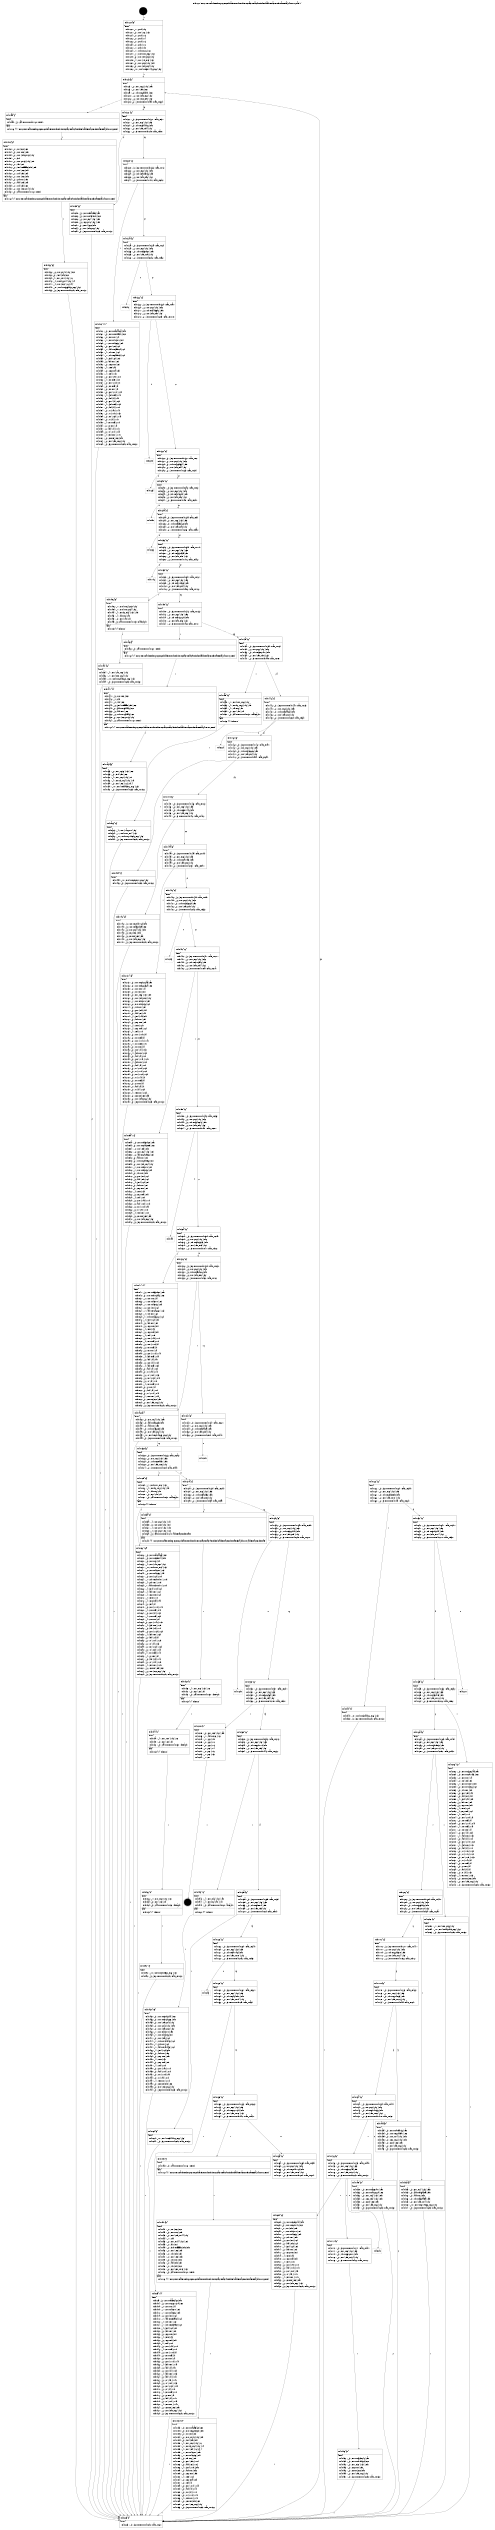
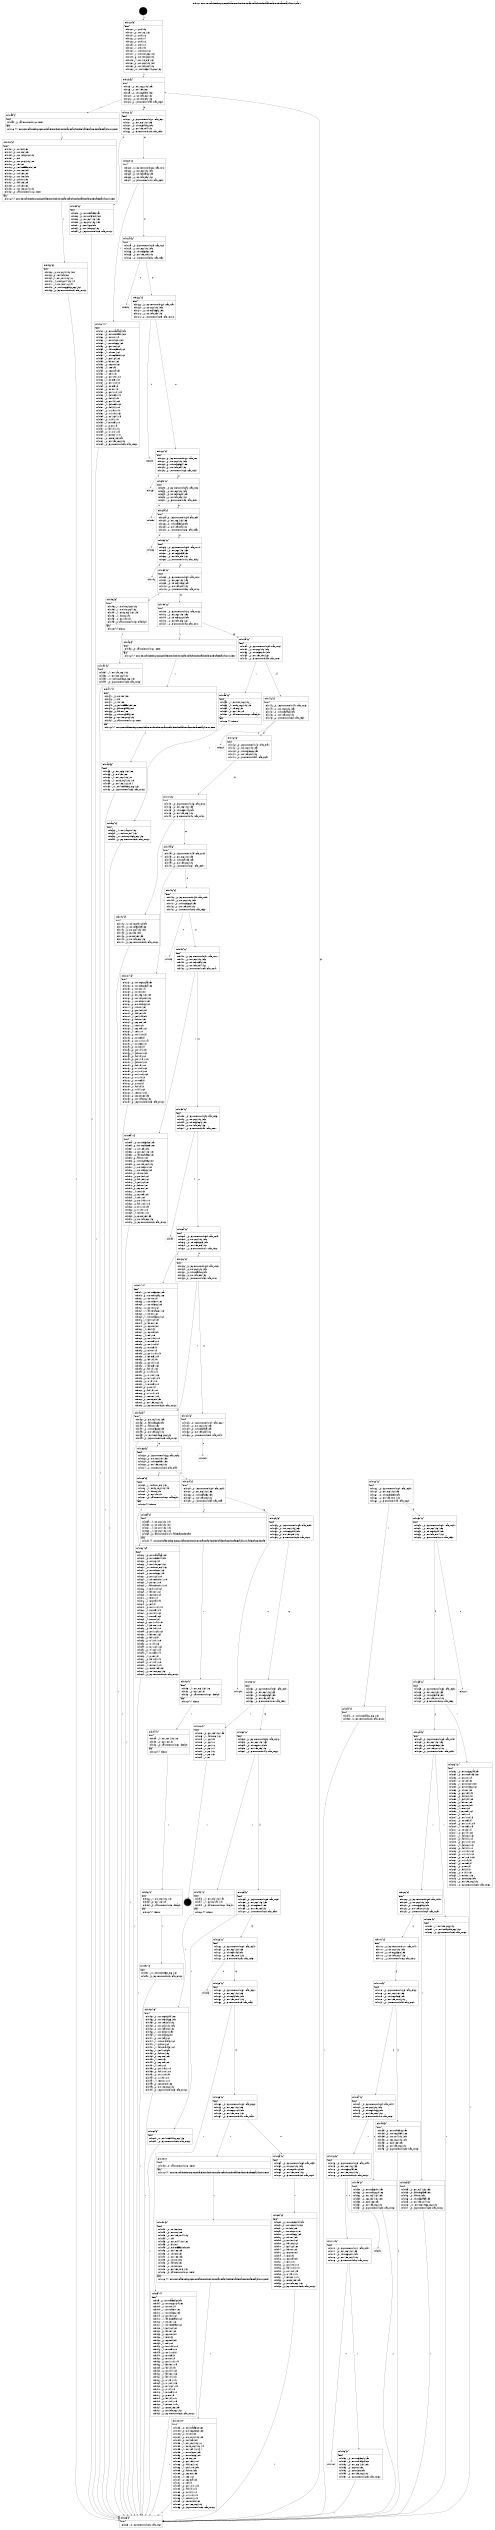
node "0x4019b9 [15]": removed
edge "0x401756 [28]" -> "0x4018ed [86]": now "0x40165a [28]" -> "0x4018ed [86]"
node "0x40178e": added
